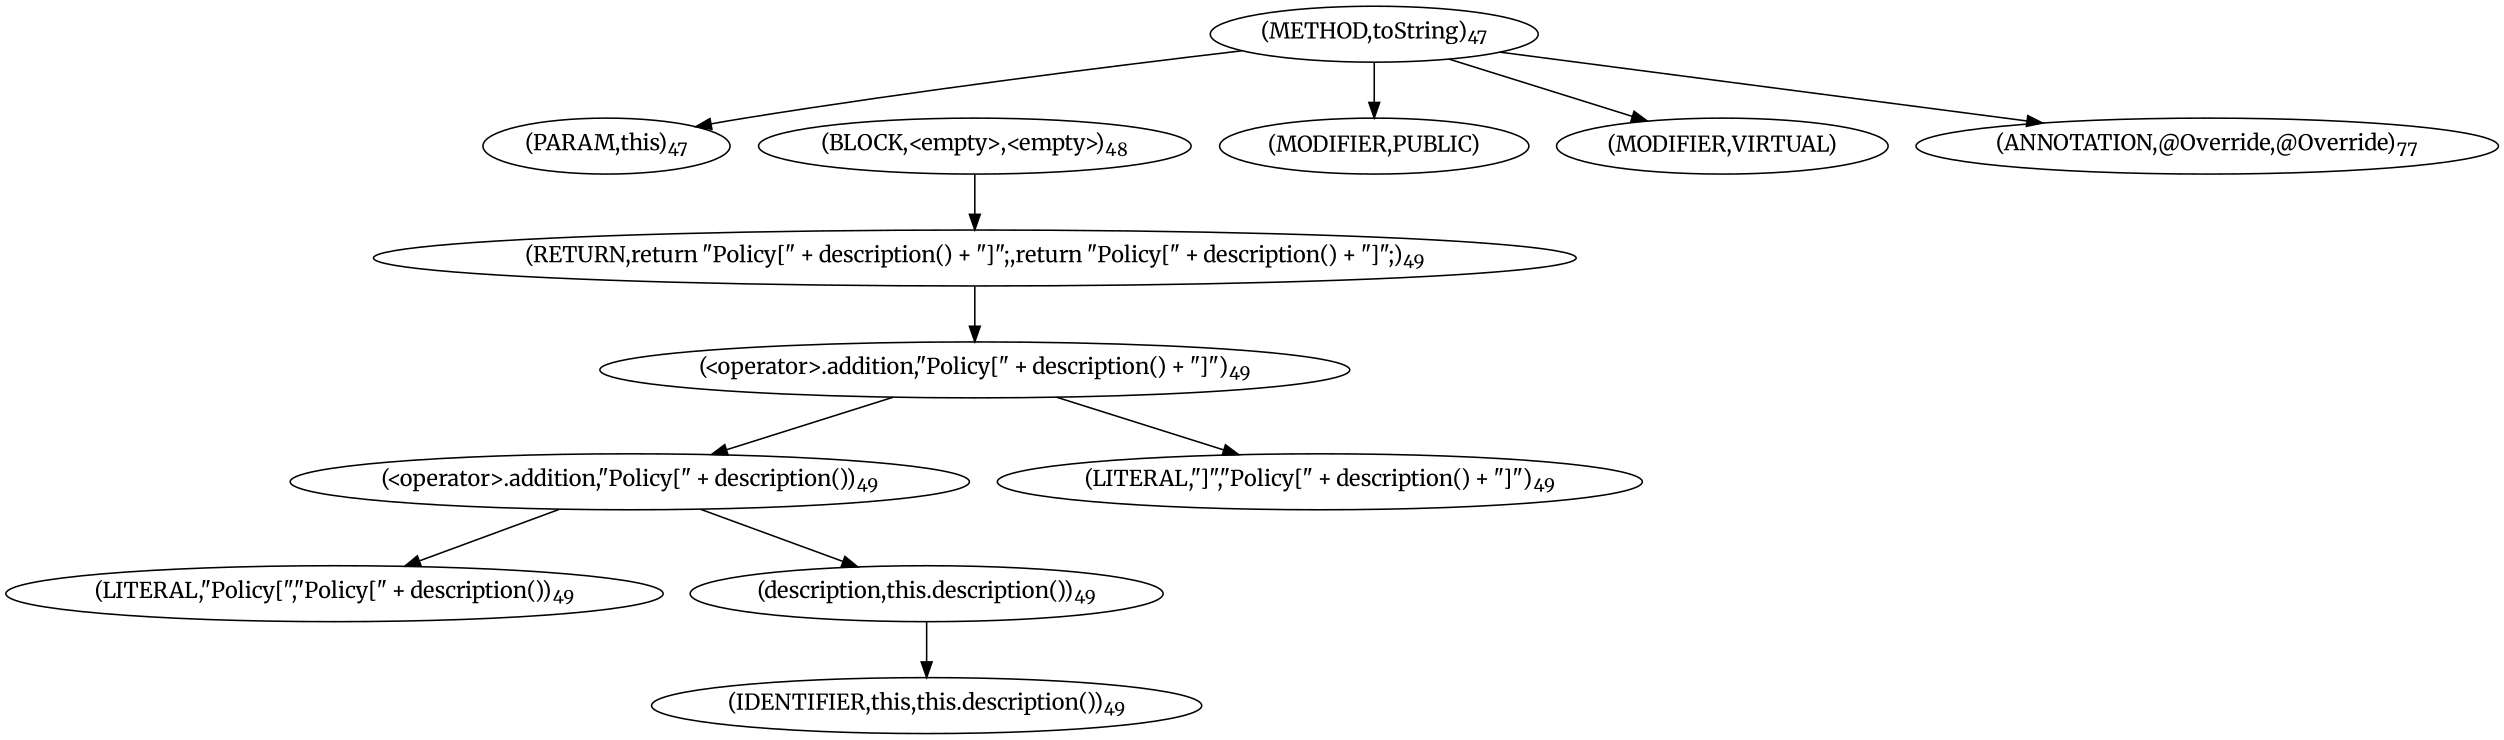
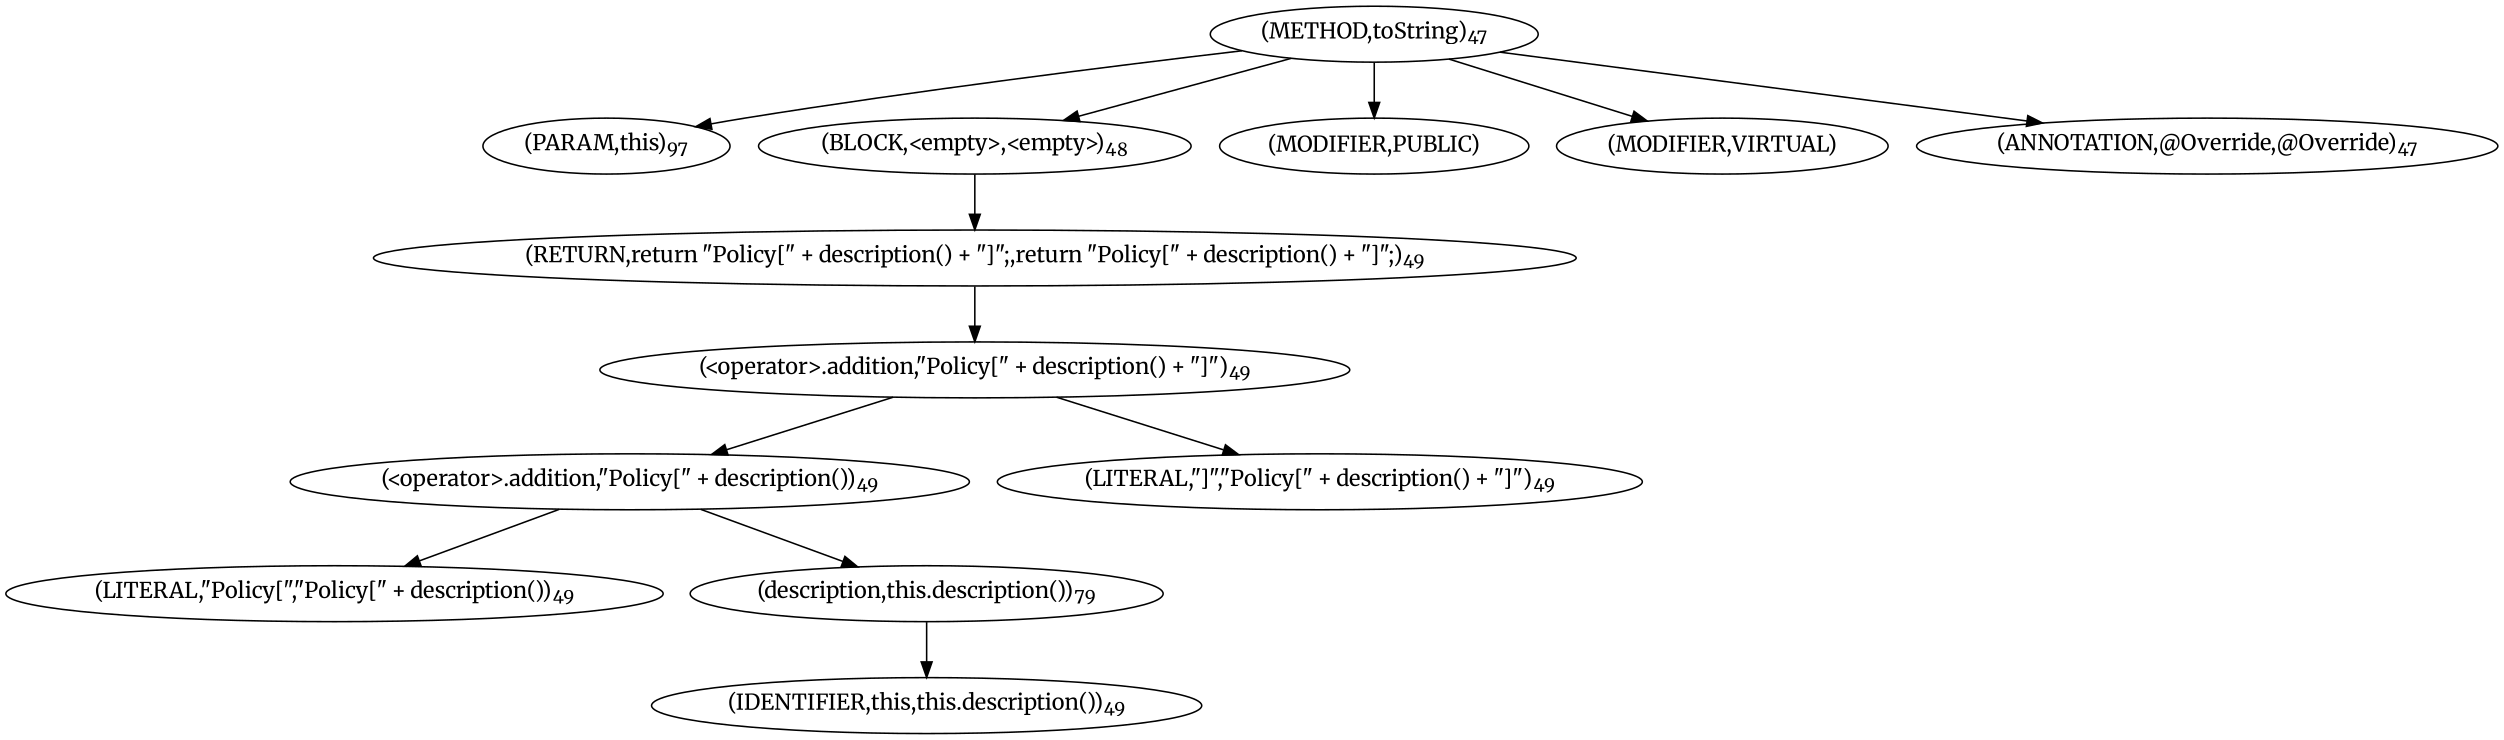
edge "(METHOD,toString)" -> "(BLOCK,<empty>,<empty>)": added
node "(PARAM,this)": text "47" -> "97"
node "(ANNOTATION,@Override,@Override)": text "77" -> "47"
node "(description,this.description())": text "49" -> "79"
